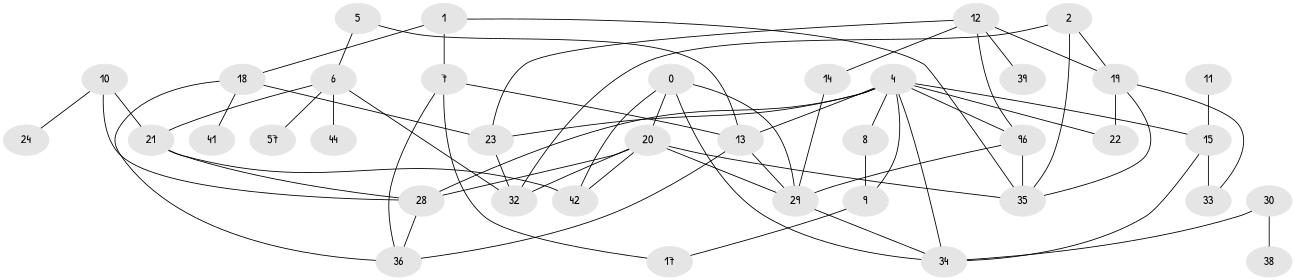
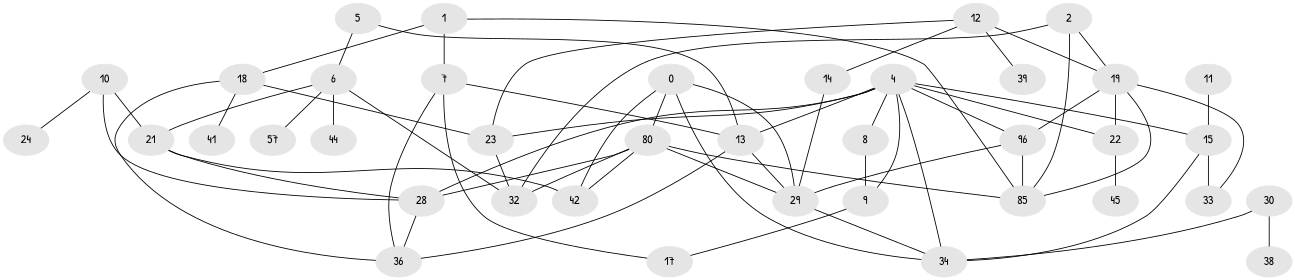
edge "12" -- "96": now "19" -- "96"
node "20": label "20" -> "80"
node "35": label "35" -> "85"
node "45": added
